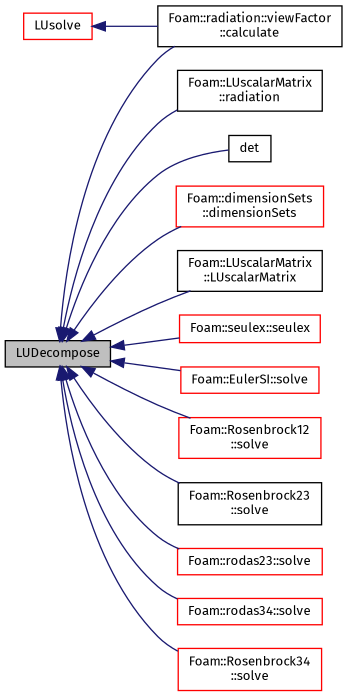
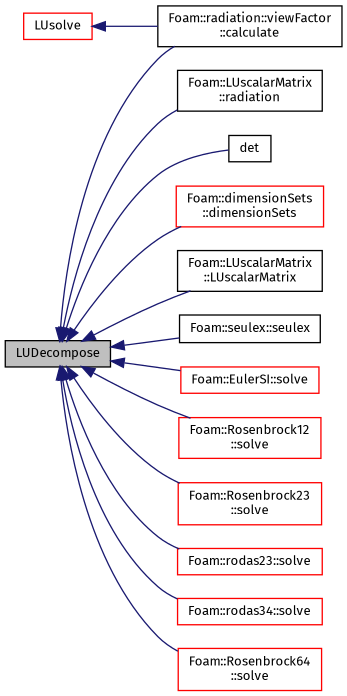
node "Foam::seulex::seulex": color red -> black
node "Foam::Rosenbrock23 ::solve": color black -> red
node "Foam::Rosenbrock34 ::solve": label "Foam::Rosenbrock34 ::solve" -> "Foam::Rosenbrock64 ::solve"
